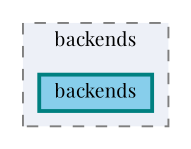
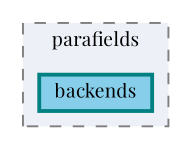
cluster "backends": label "backends" -> "parafields"
